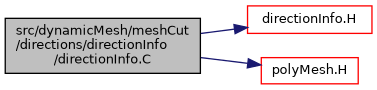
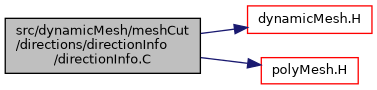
node "directionInfo.H": label "directionInfo.H" -> "dynamicMesh.H"
